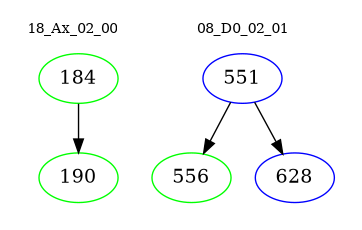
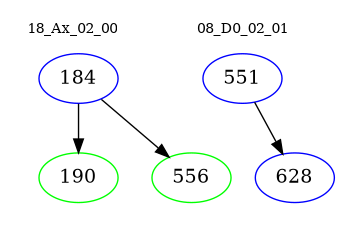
node "184": color green -> blue
edge "551" -> "556": now "184" -> "556"
